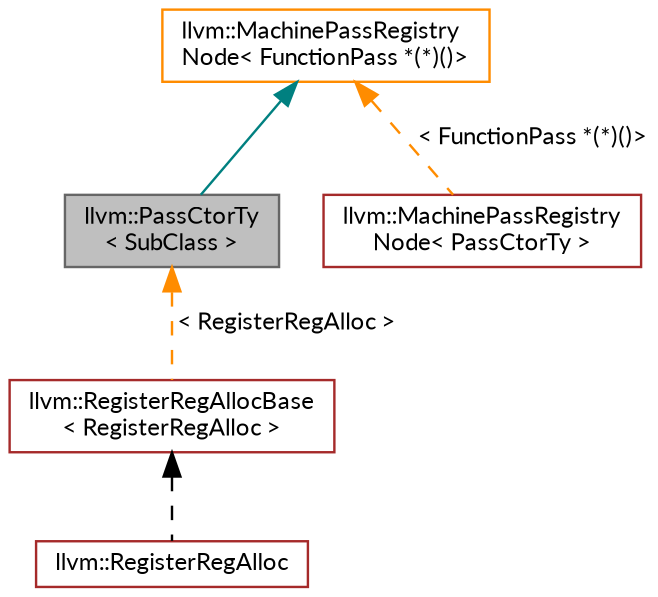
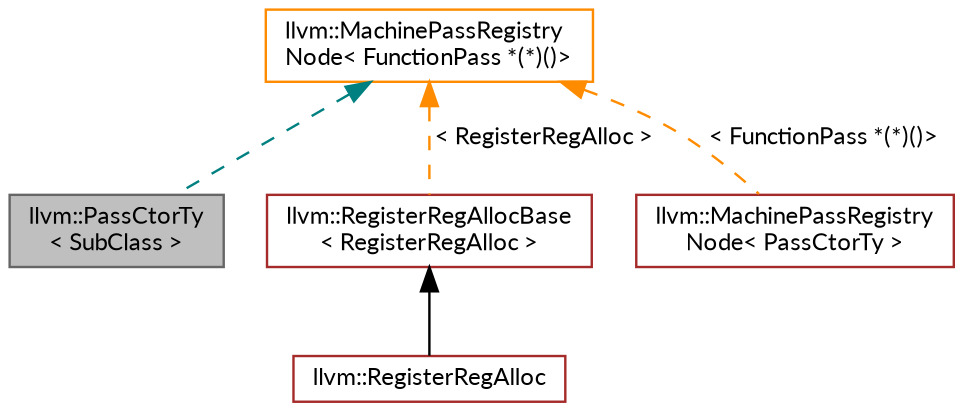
edge "llvm::PassCtorTy < SubClass >" -> "llvm::MachinePassRegistry Node< FunctionPass *(*)()>": style solid -> dashed
edge "llvm::RegisterRegAllocBase < RegisterRegAlloc >" -> "llvm::PassCtorTy < SubClass >": now "llvm::RegisterRegAllocBase < RegisterRegAlloc >" -> "llvm::MachinePassRegistry Node< FunctionPass *(*)()>"
edge "llvm::RegisterRegAlloc" -> "llvm::RegisterRegAllocBase < RegisterRegAlloc >": style dashed -> solid
